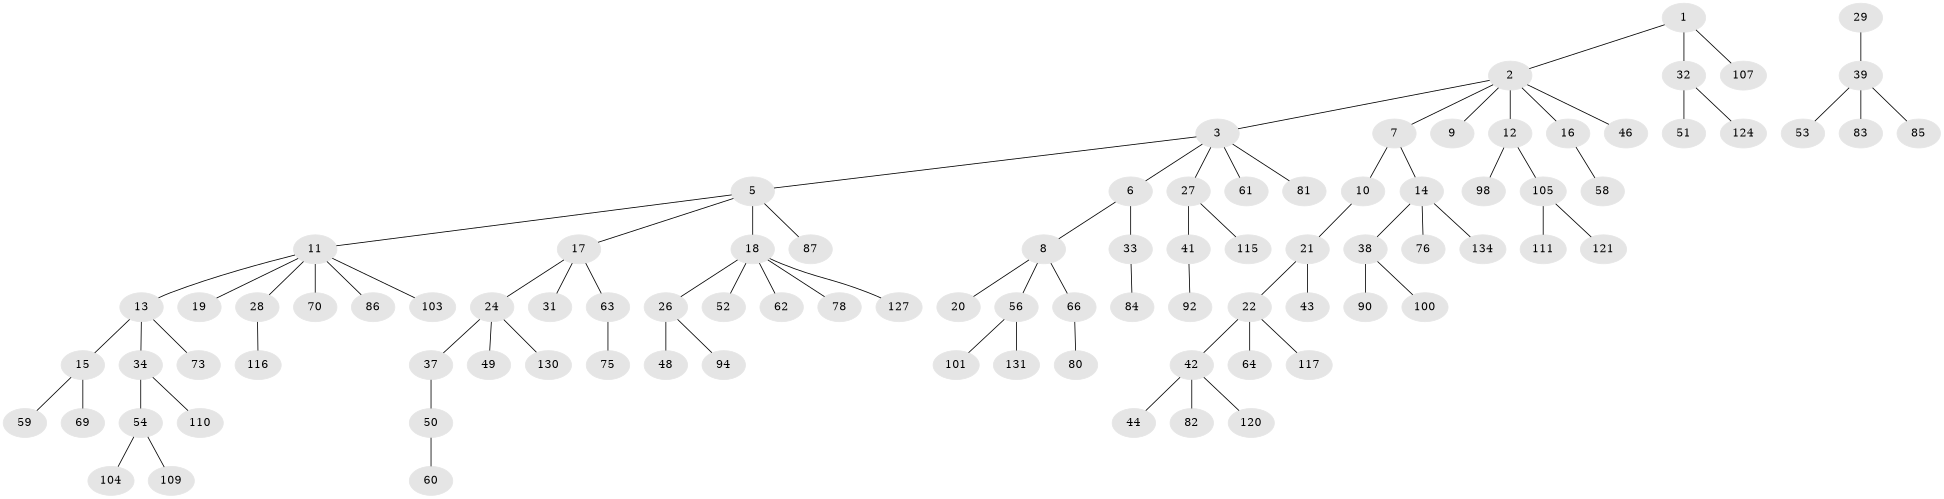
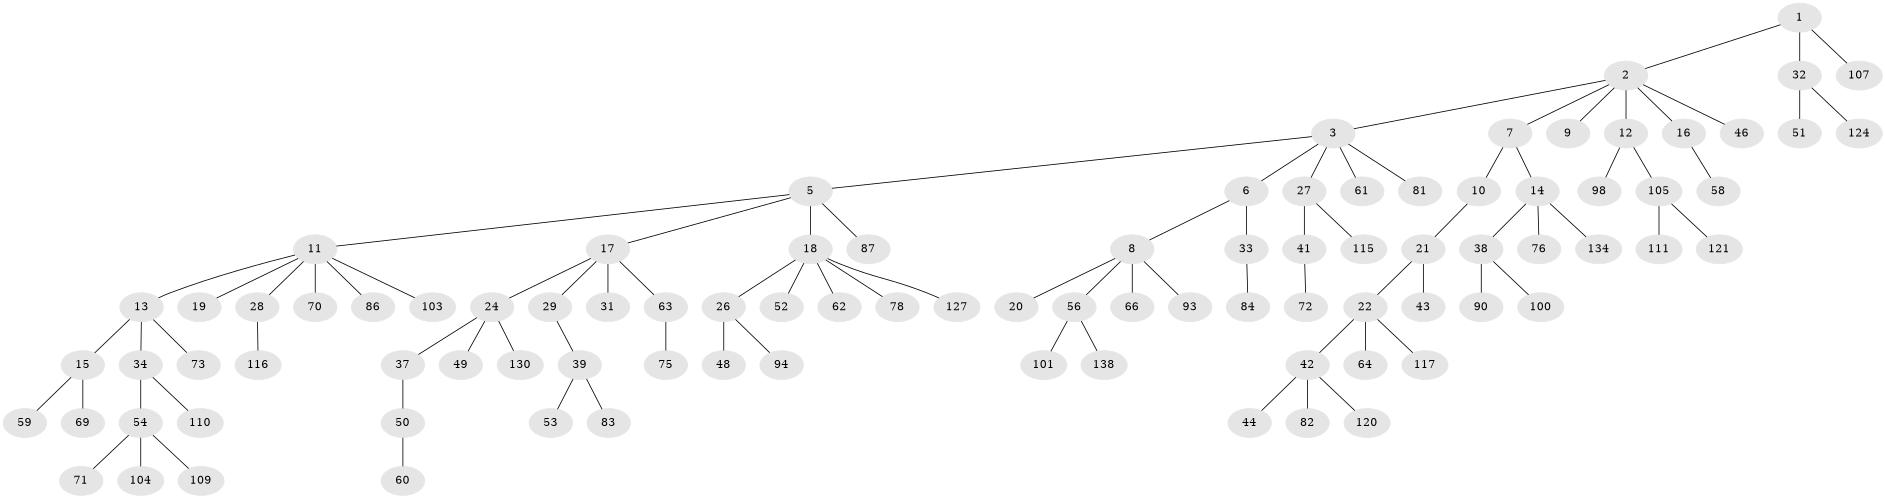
node "85": removed
edge "17" -- "29": added
node "92": label "92" -> "72"
node "93": added
node "131": label "131" -> "138"
node "80": removed
node "71": added
